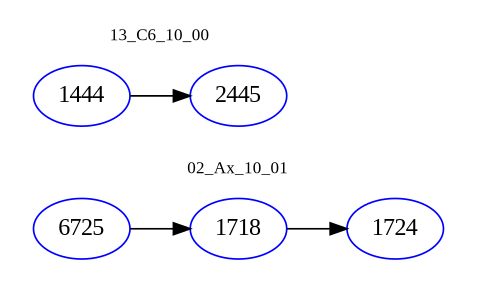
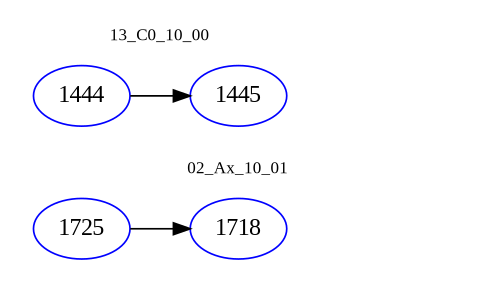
cluster "13_C6_10_00": label "13_C6_10_00" -> "13_C0_10_00"
node "2445": label "2445" -> "1445"
node "6725": label "6725" -> "1725"
node "1724": removed
